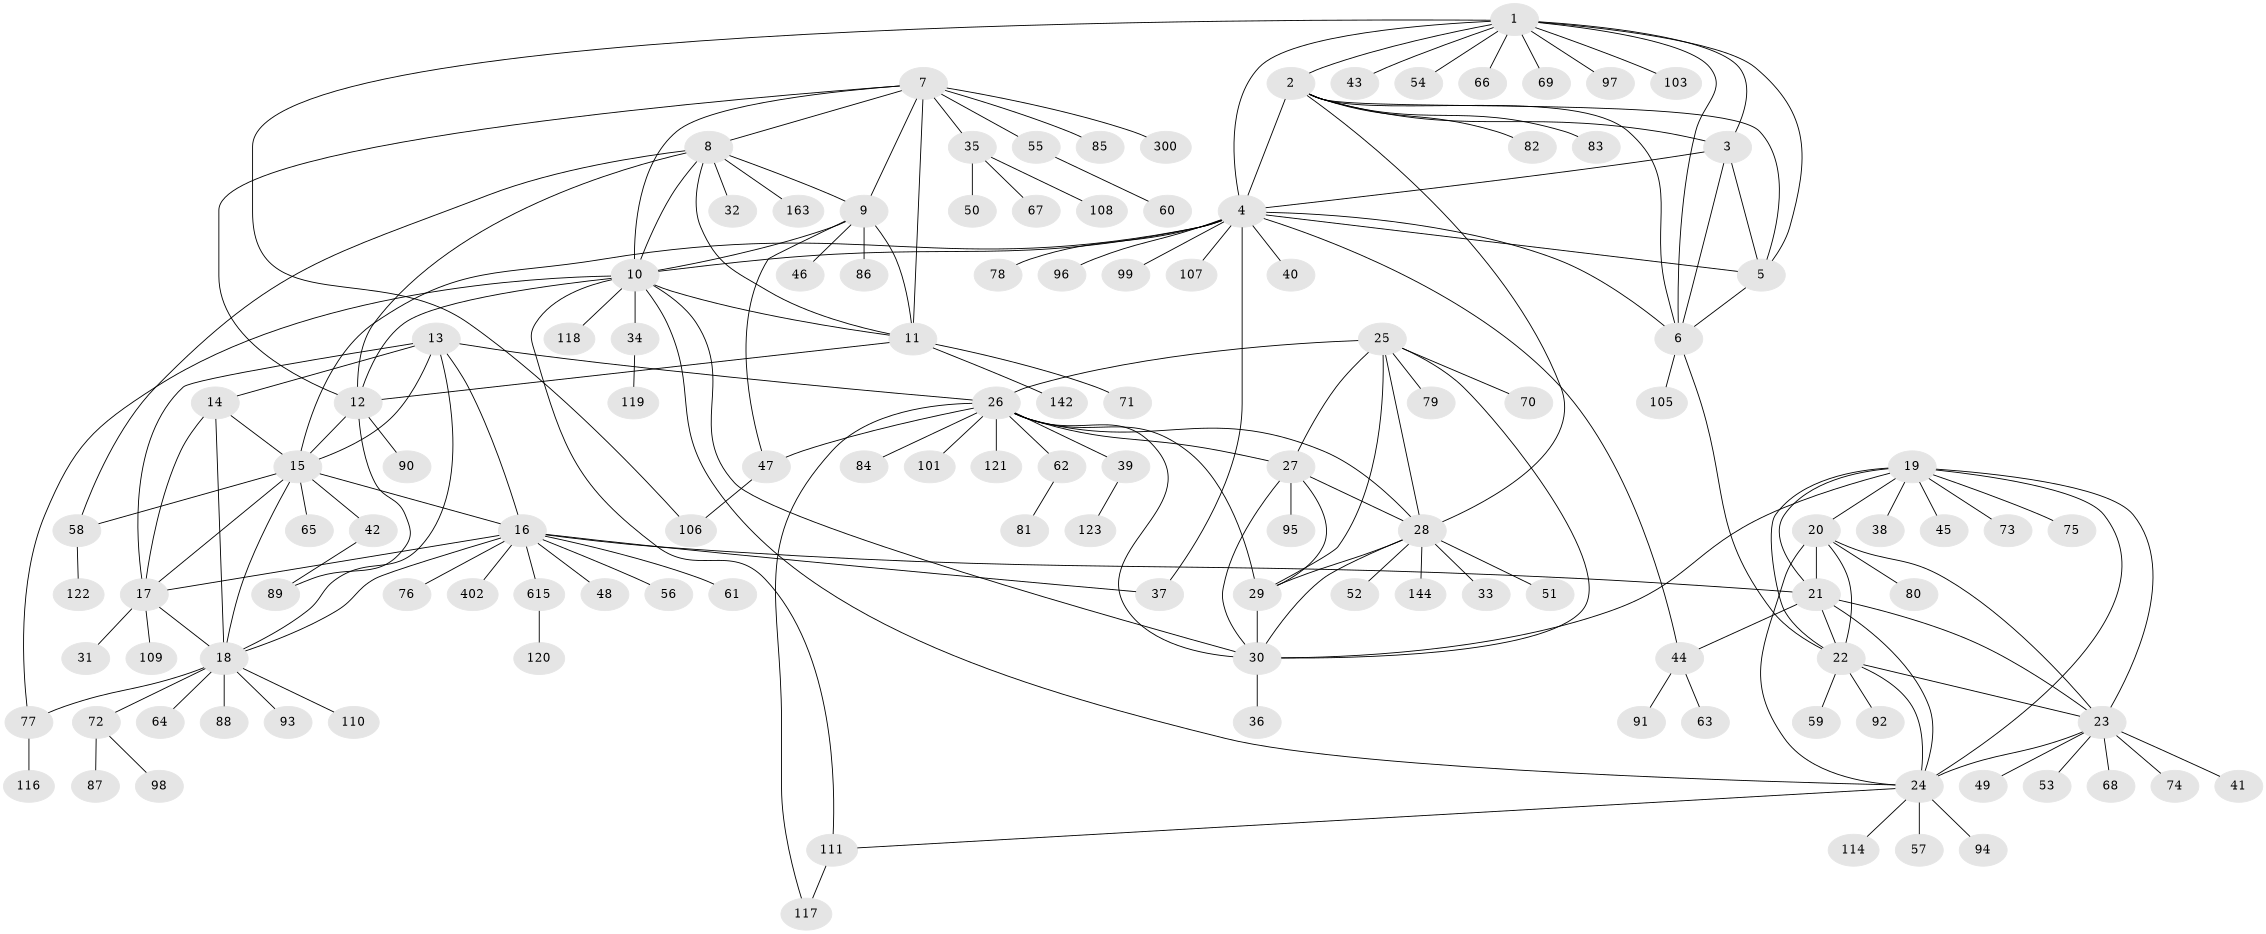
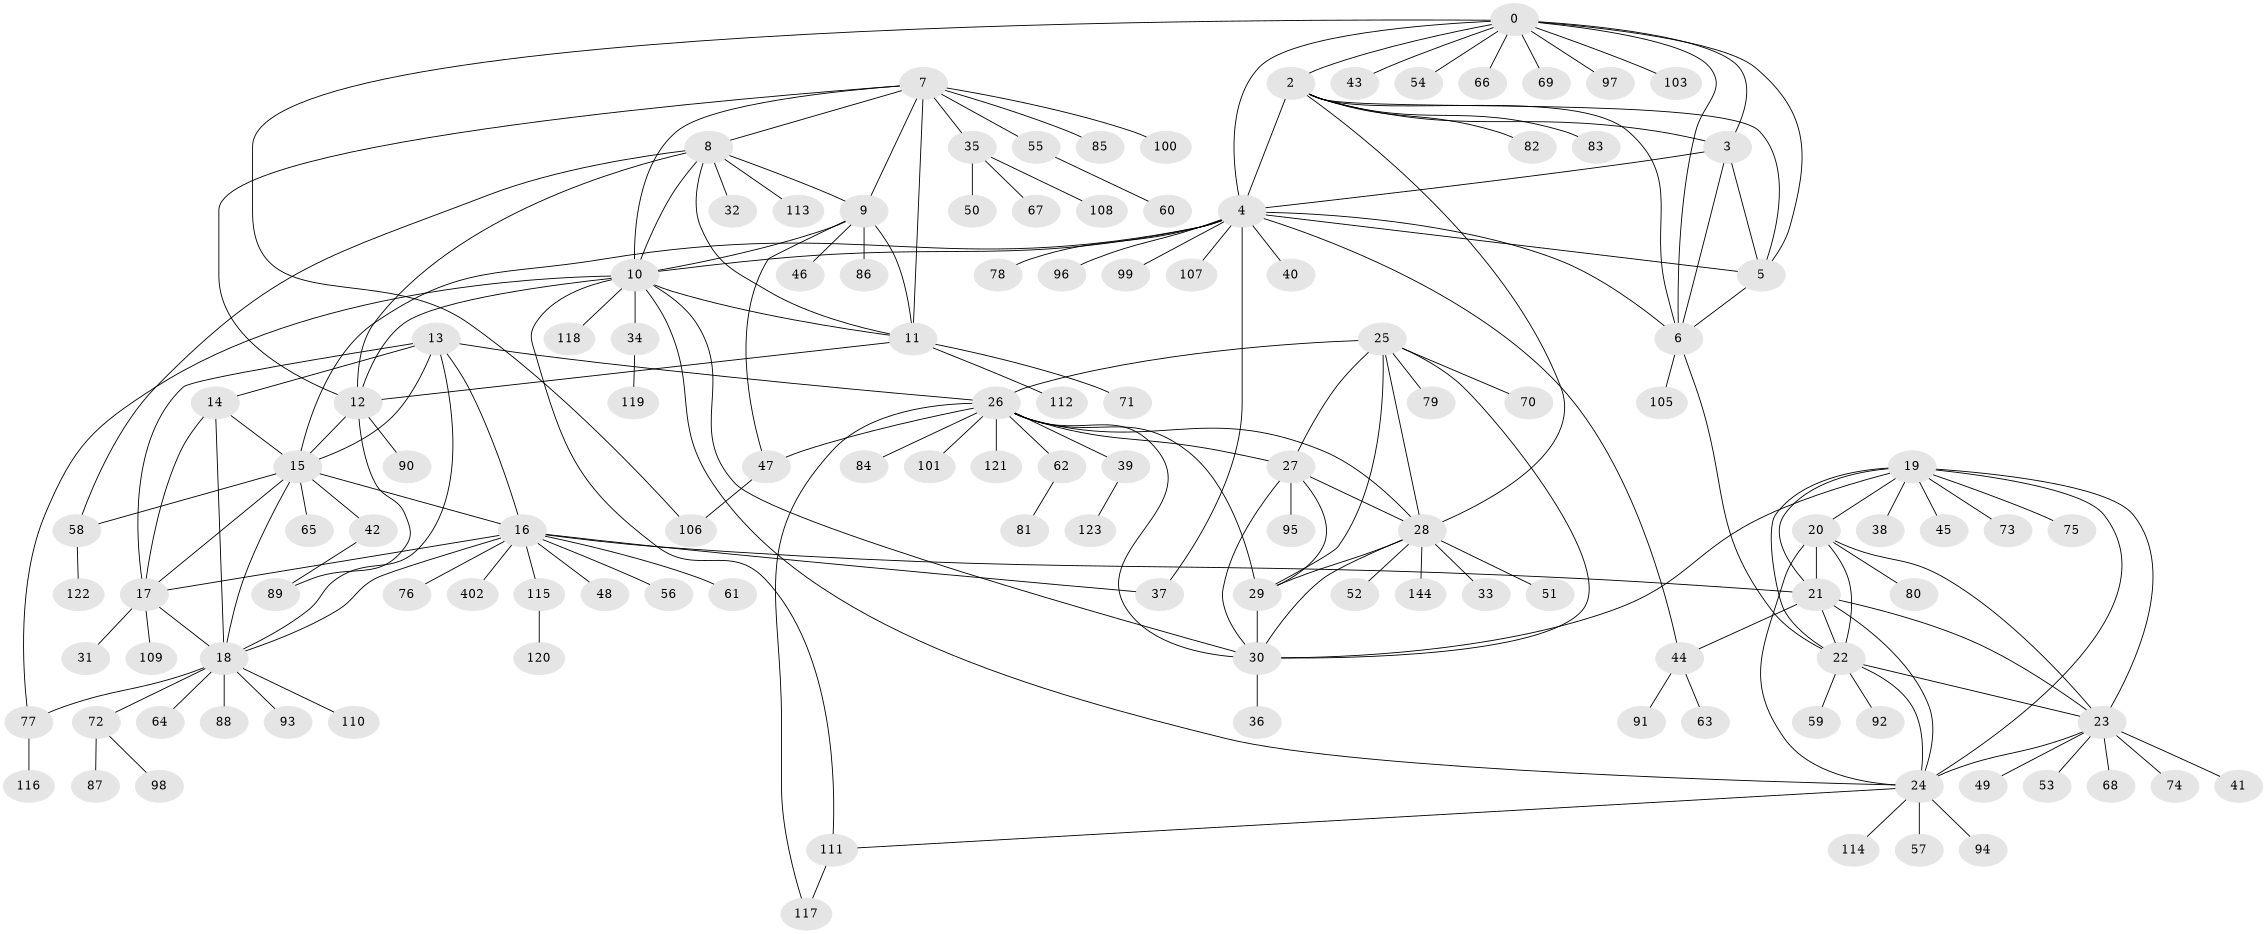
node "1": label "1" -> "0"
node "300": label "300" -> "100"
node "163": label "163" -> "113"
node "142": label "142" -> "112"
node "615": label "615" -> "115"
